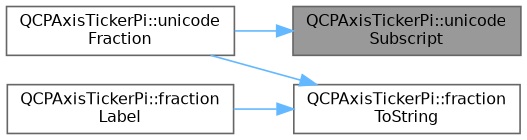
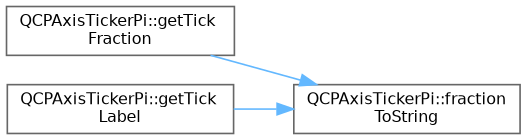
node "QCPAxisTickerPi::unicode Fraction": label "QCPAxisTickerPi::unicode Fraction" -> "QCPAxisTickerPi::getTick Fraction"
node "QCPAxisTickerPi::unicode Subscript": removed
node "QCPAxisTickerPi::fraction Label": label "QCPAxisTickerPi::fraction Label" -> "QCPAxisTickerPi::getTick Label"
